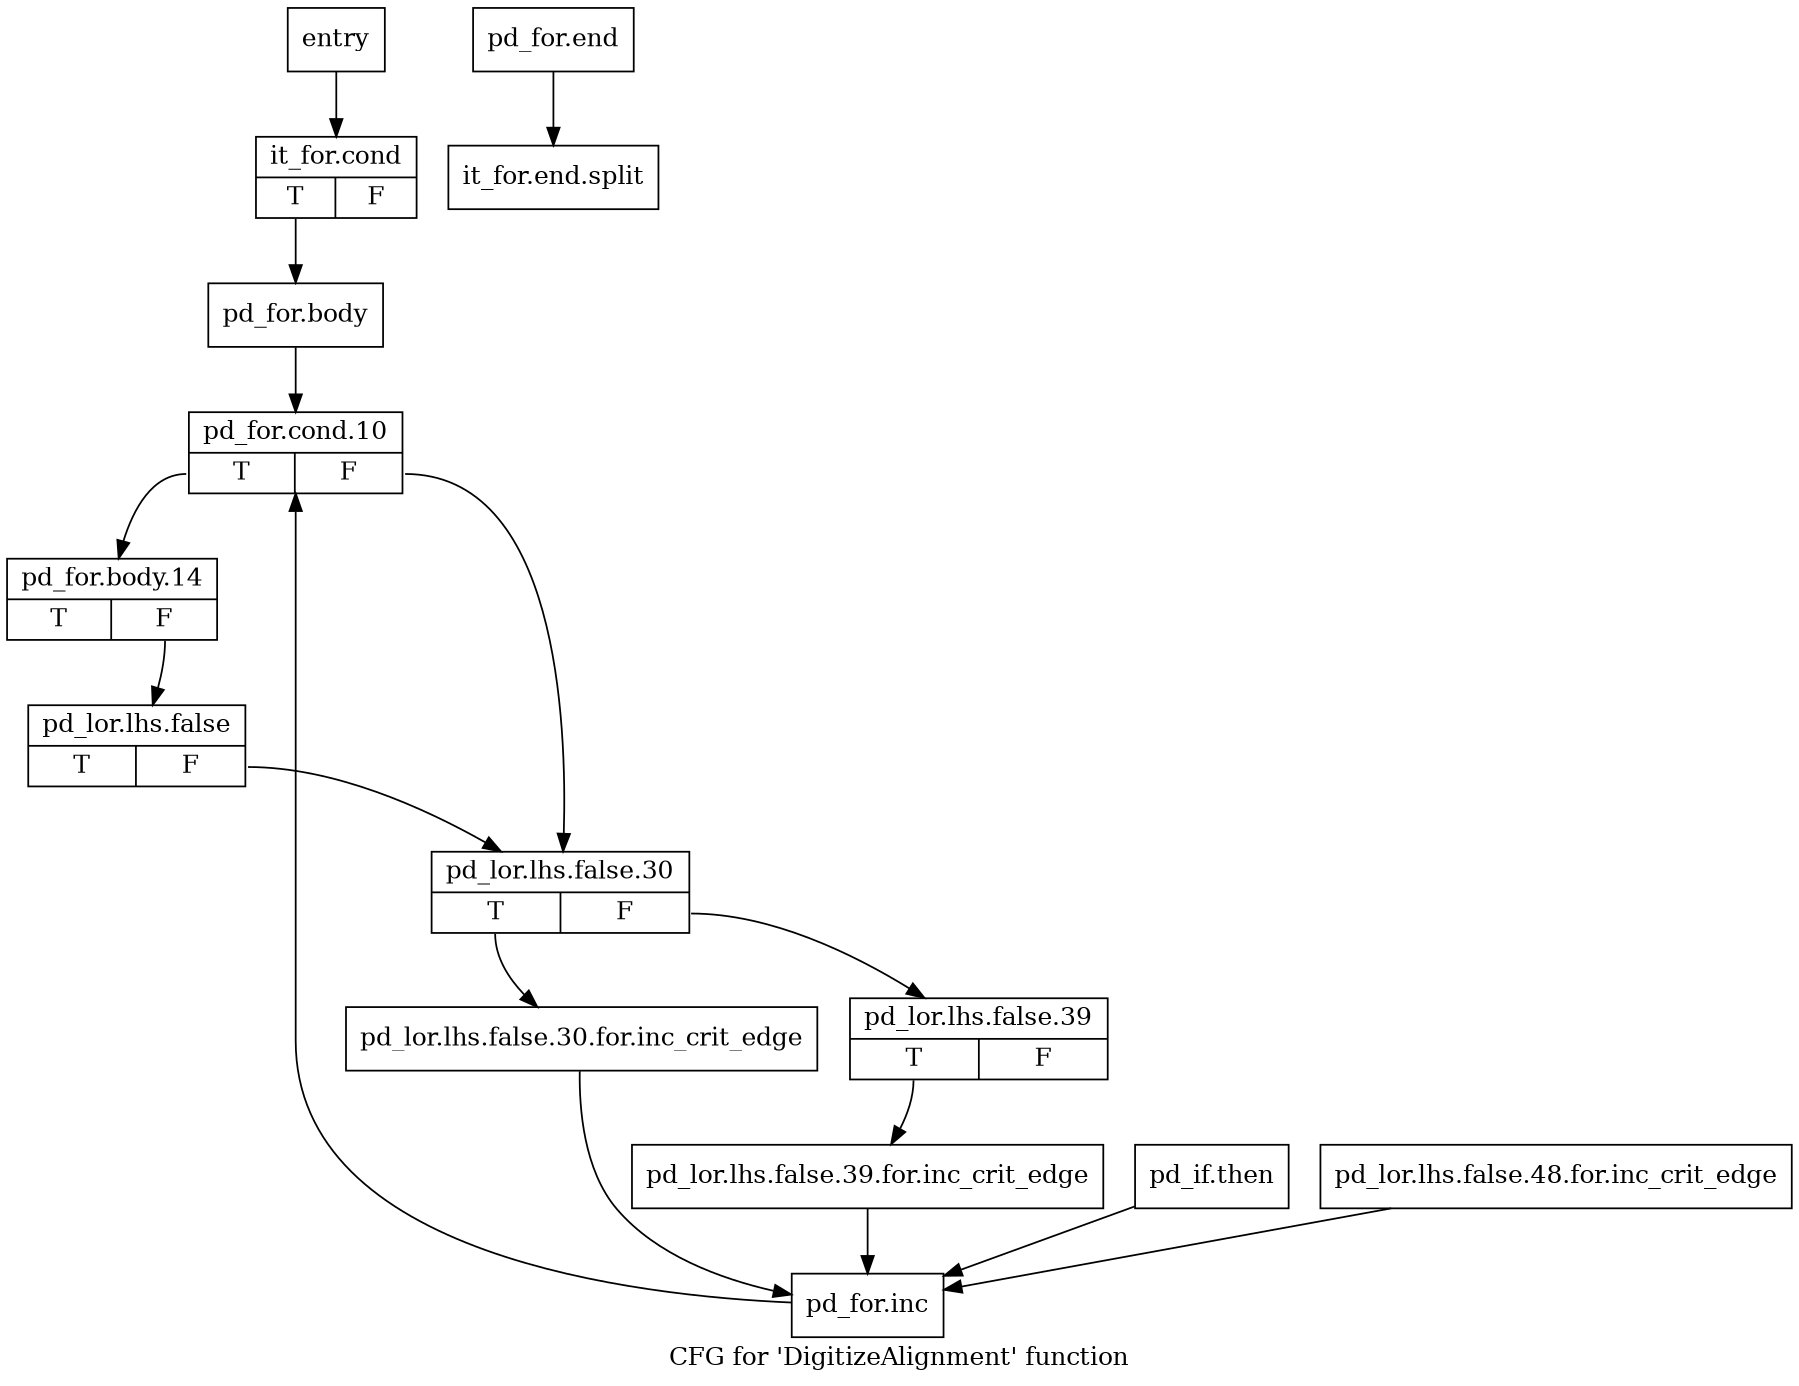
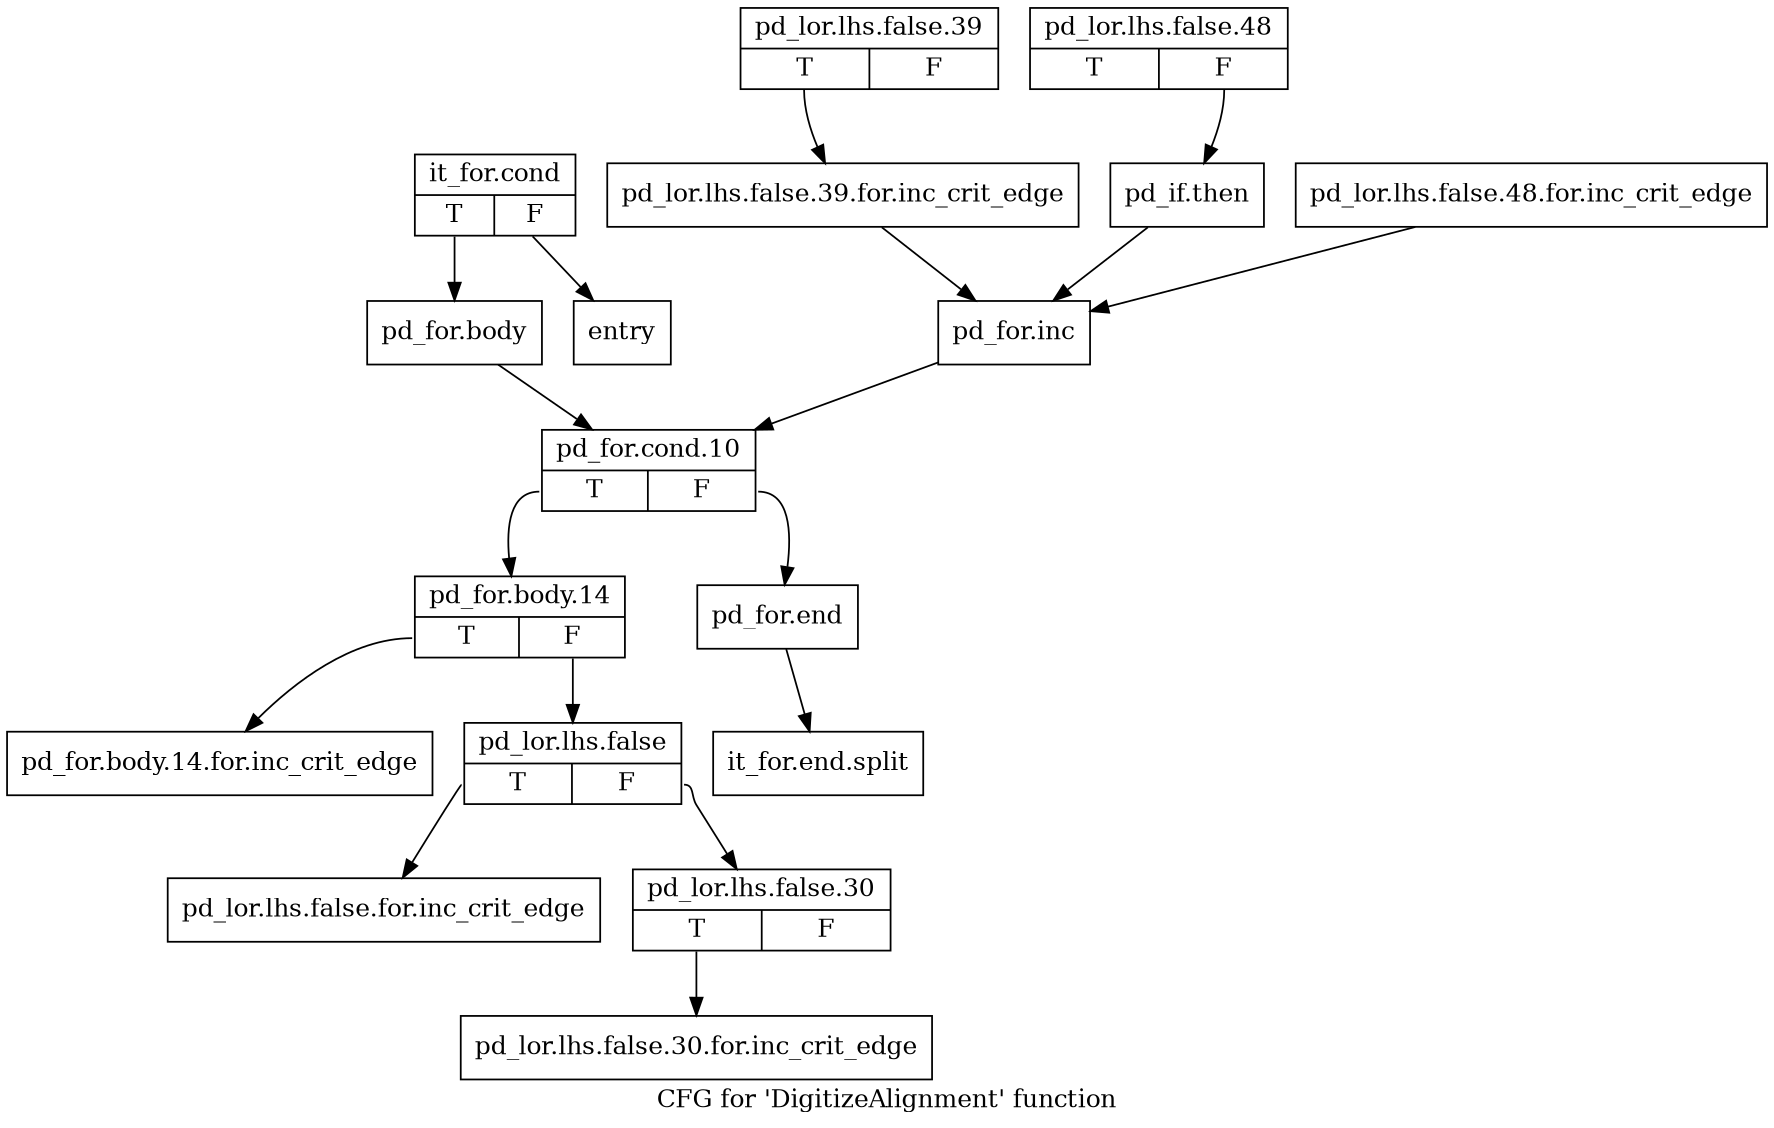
node "pd_lor.lhs.false.48": added
edge "entry" -> "it_for.cond": reversed
edge "pd_for.cond.10" -> "pd_lor.lhs.false.30": now "pd_for.cond.10" -> "pd_for.end"
node "pd_for.body.14.for.inc_crit_edge": added
node "pd_lor.lhs.false.for.inc_crit_edge": added
edge "pd_lor.lhs.false.30" -> "pd_lor.lhs.false.39": removed
edge "pd_lor.lhs.false.30.for.inc_crit_edge" -> "pd_for.inc": removed
